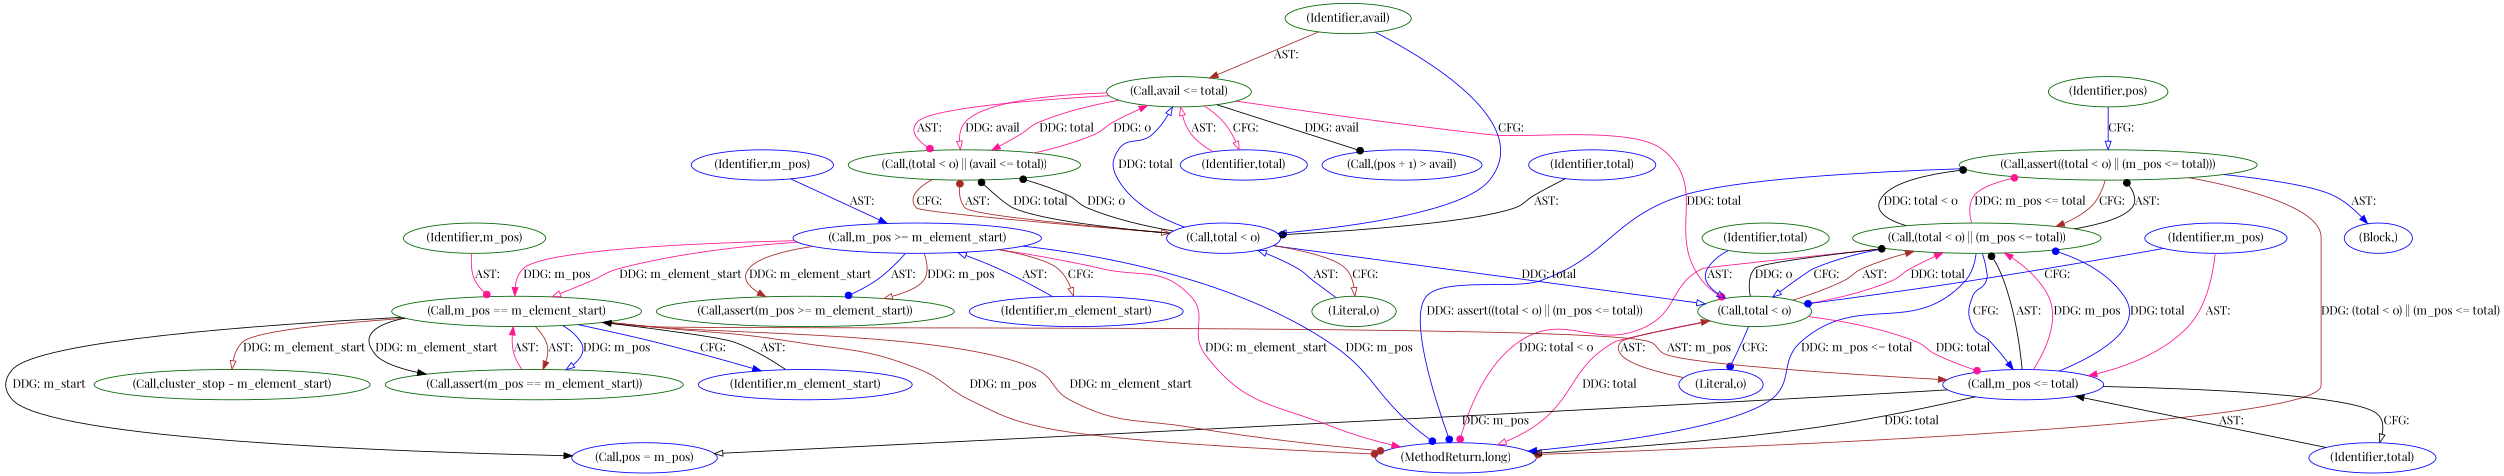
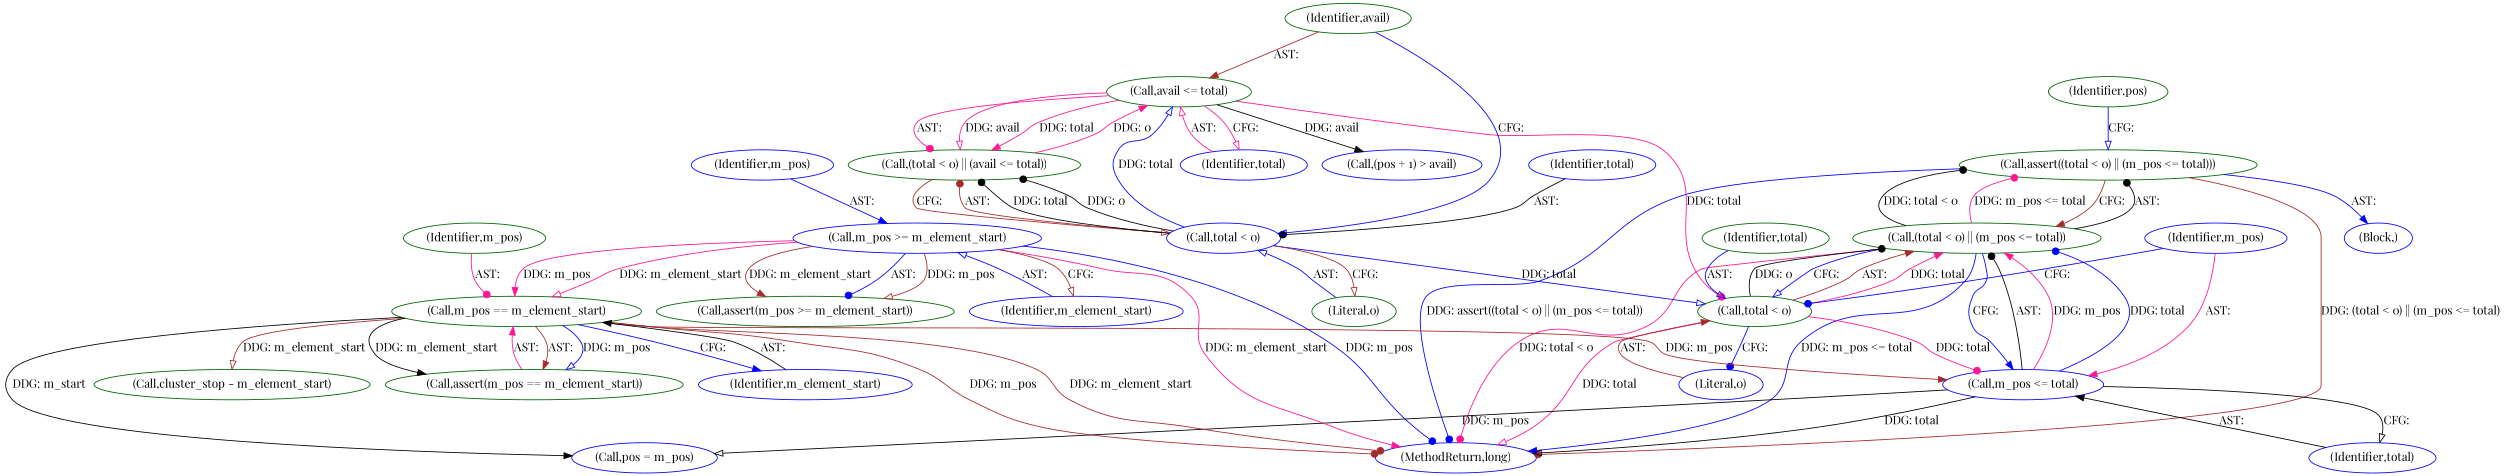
edge "(Call,avail <= total)" -> "(Call,(pos + 1) > avail)": arrowhead dot -> normal
edge "(Call,m_pos == m_element_start)" -> "(Call,m_pos <= total)": label "AST: m_pos" -> "DDG: m_pos"
